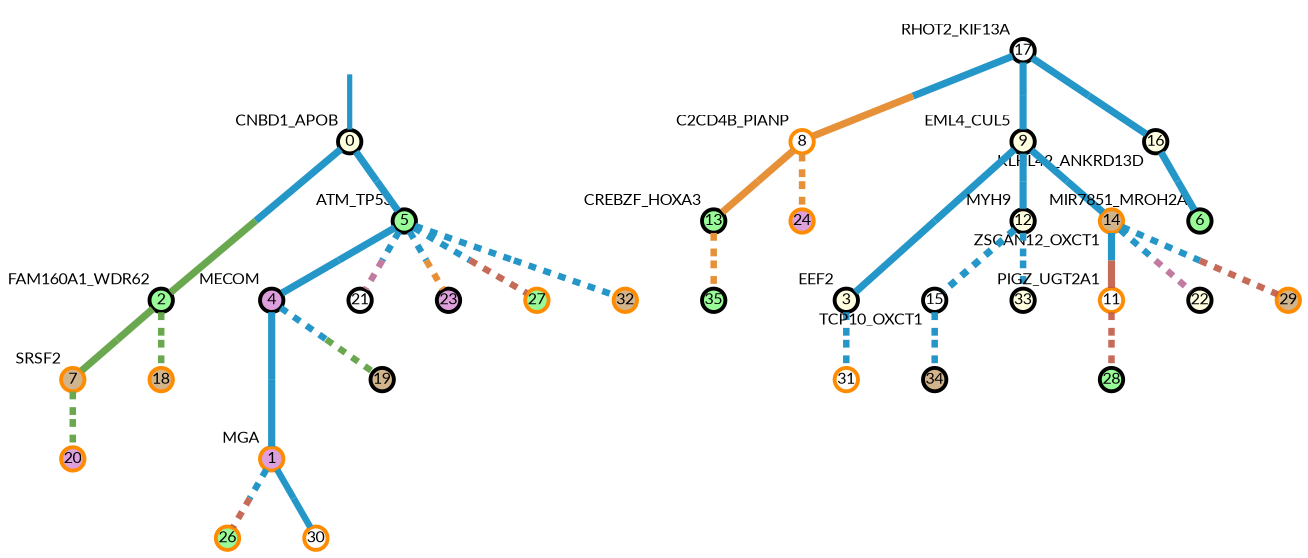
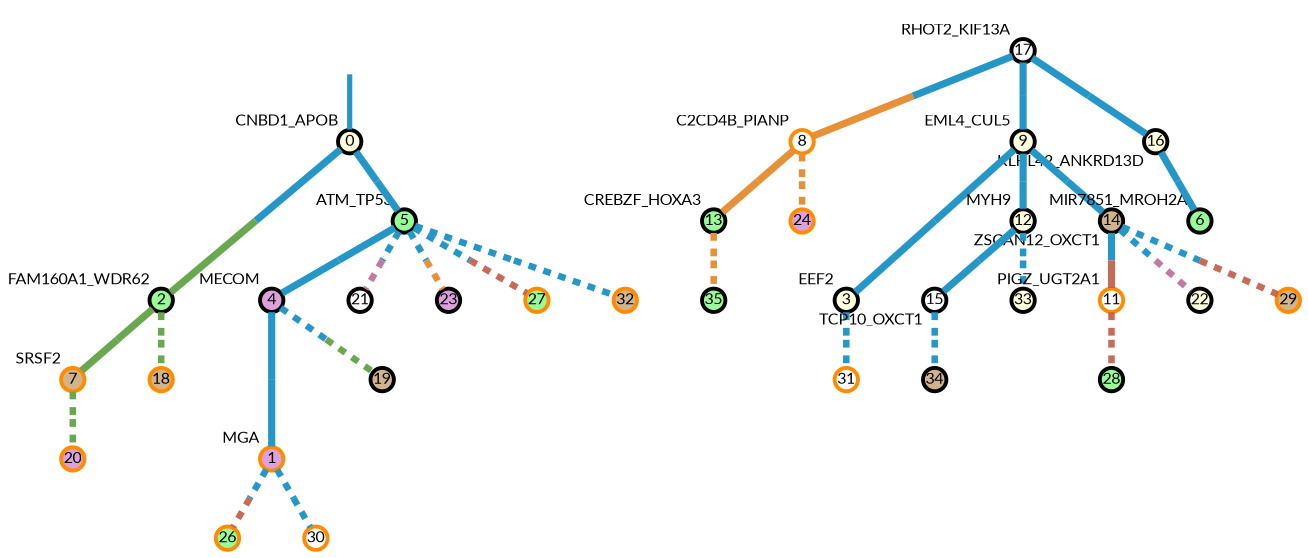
node "14 ZSCAN12_OXCT1": color darkorange -> black
edge "12 MYH9" -> "15 TCP10_OXCT1": style dashed -> solid
edge "1 MGA" -> "30": style solid -> dashed
